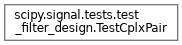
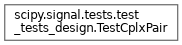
node "scipy.signal.tests.test _filter_design.TestCplxPair": label "scipy.signal.tests.test _filter_design.TestCplxPair" -> "scipy.signal.tests.test _tests_design.TestCplxPair"
